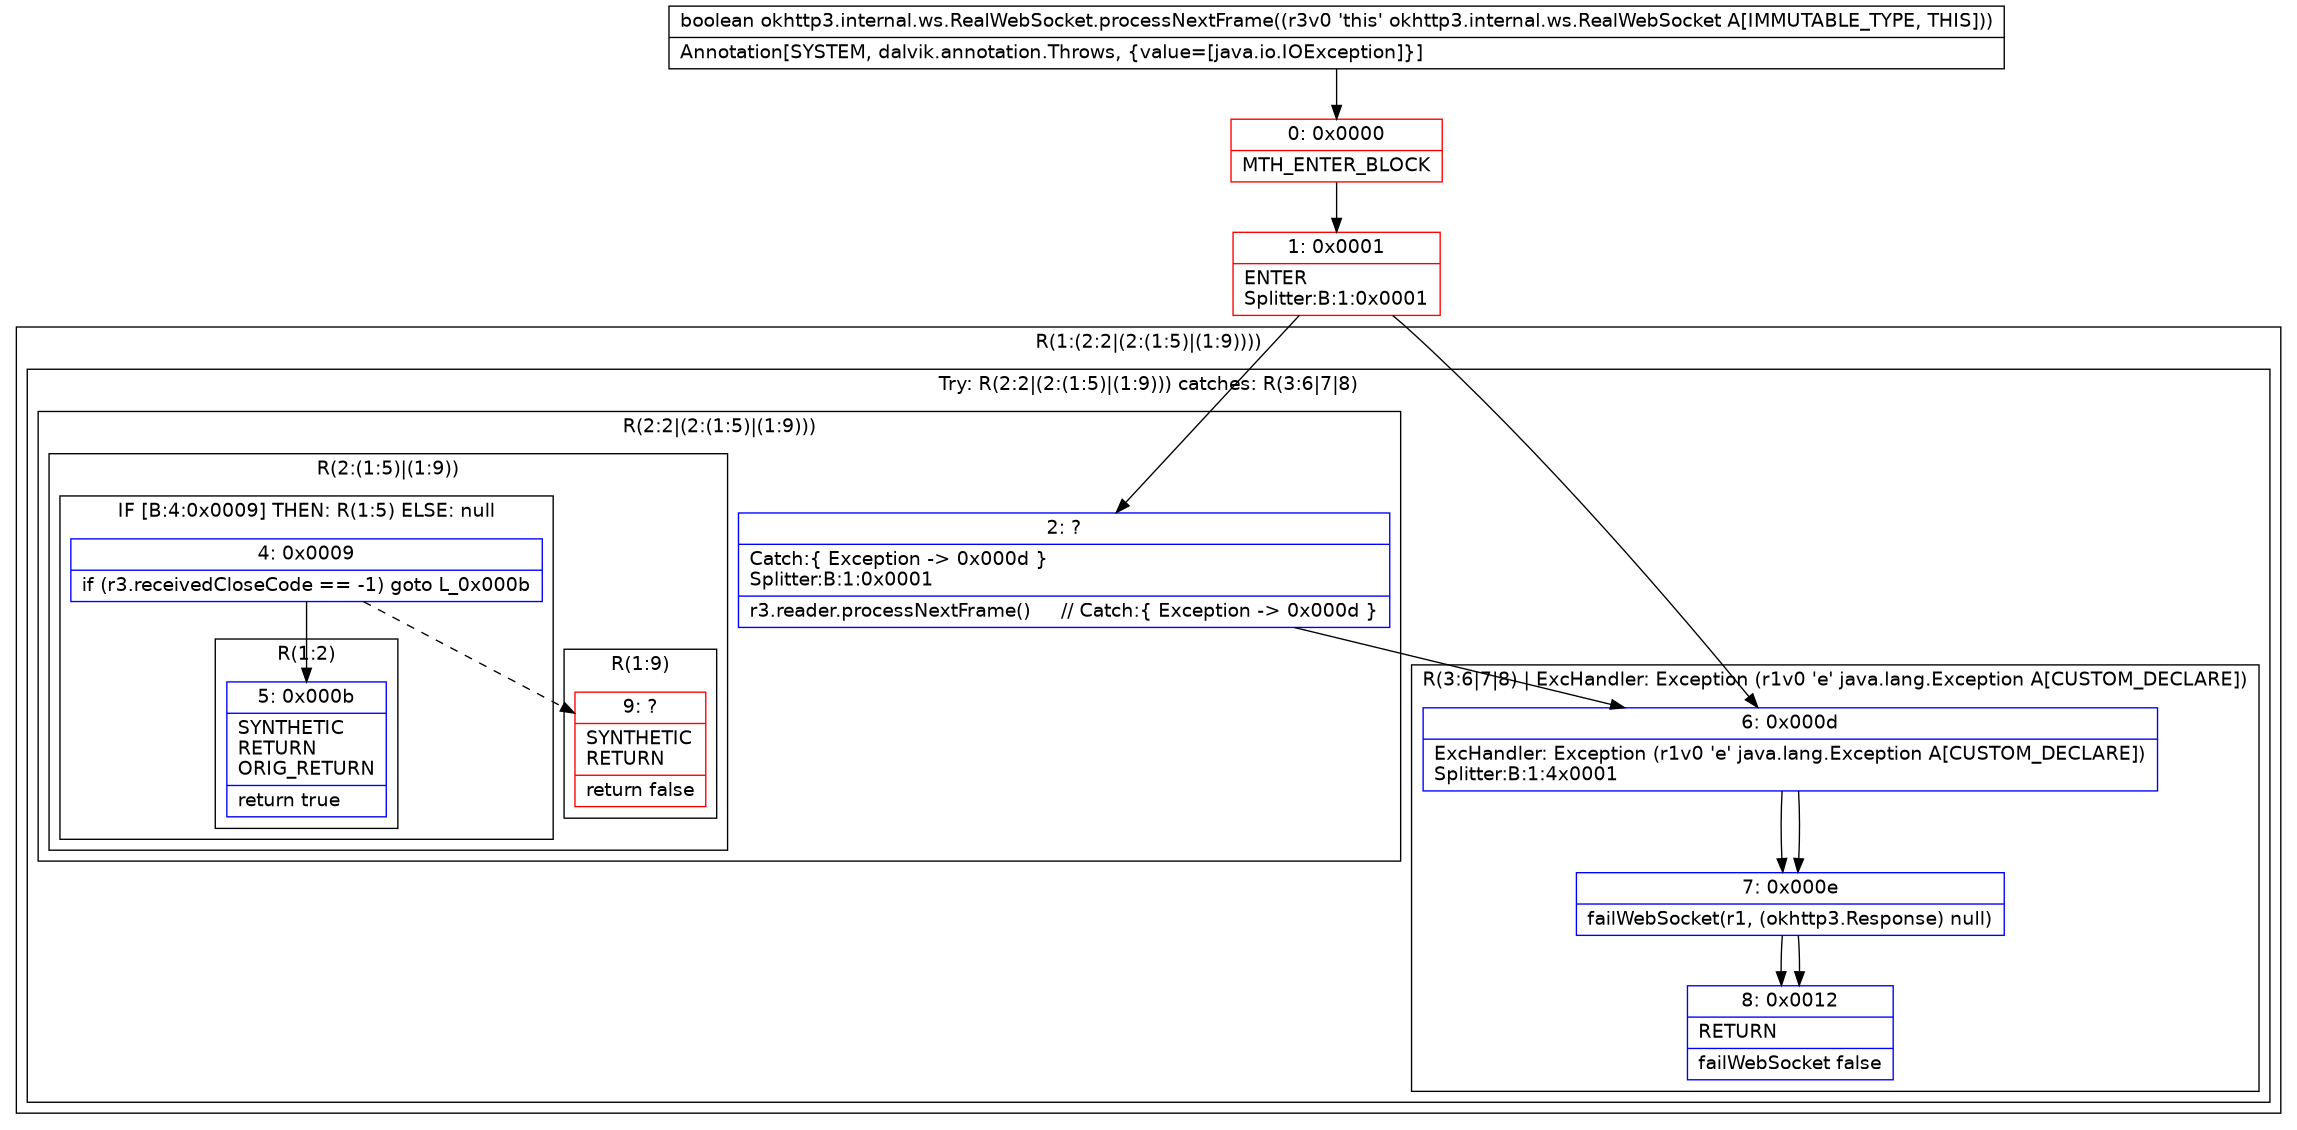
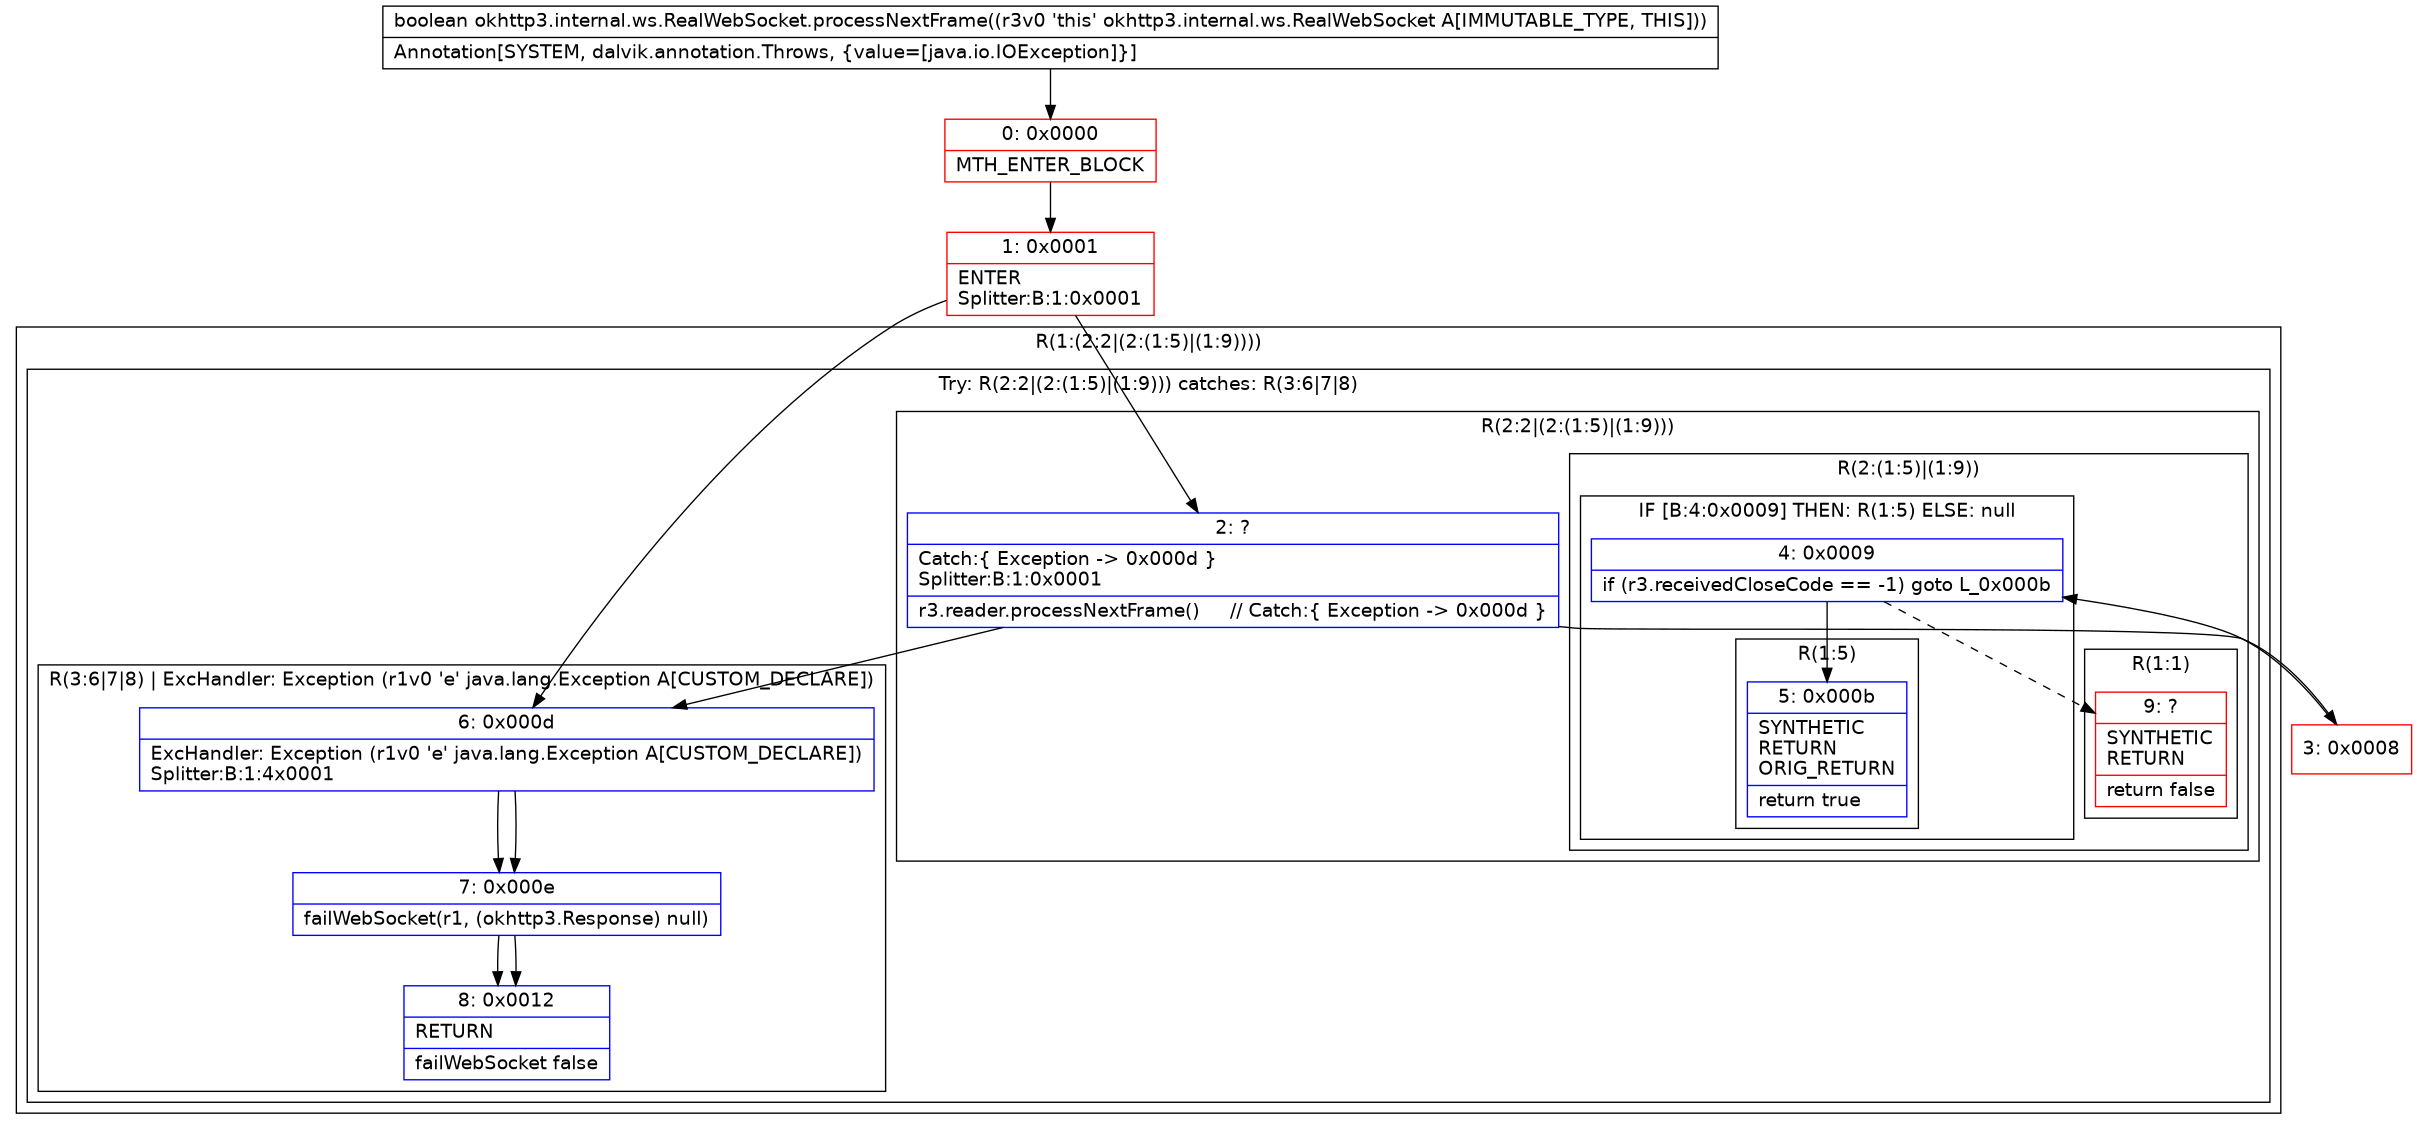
cluster "R(1:2)": label "R(1:2)" -> "R(1:5)"
cluster "R(1:9)": label "R(1:9)" -> "R(1:1)"
node "3: 0x0008": added
